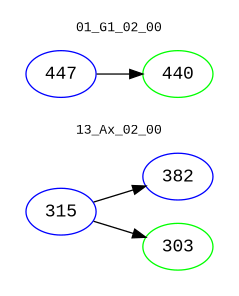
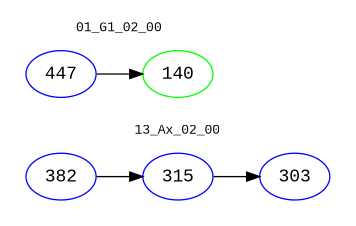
node "440": label "440" -> "140"
edge "315" -> "382": reversed
node "303": color green -> blue
